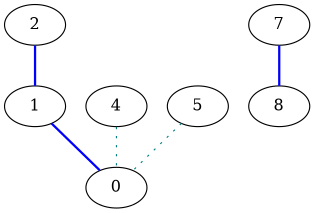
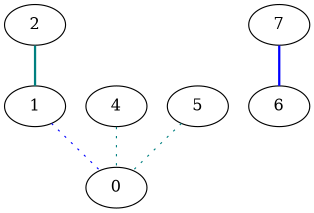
edge "2" -- "1": color blue -> teal
node "8": label "8" -> "6"
edge "1" -- "0": style bold -> dotted
